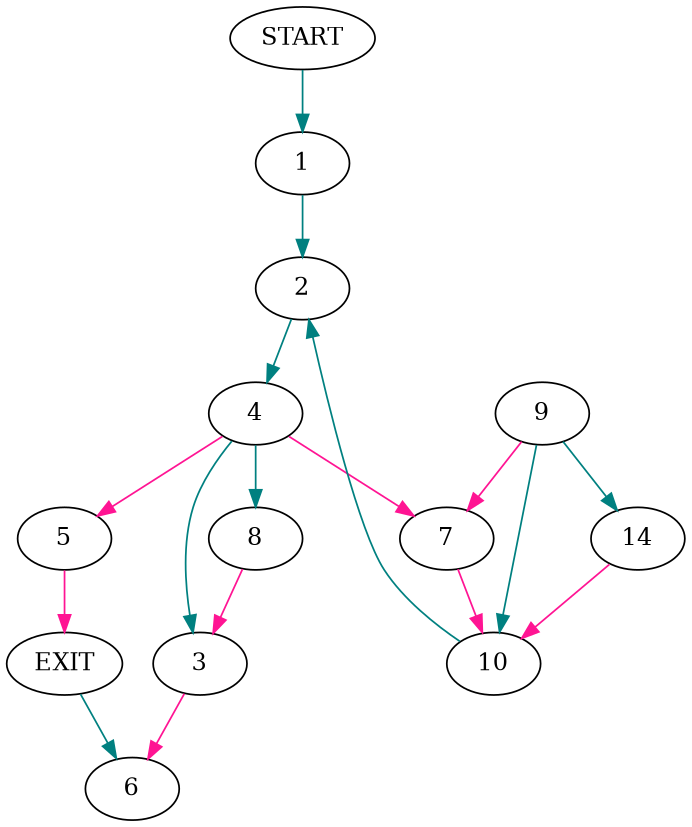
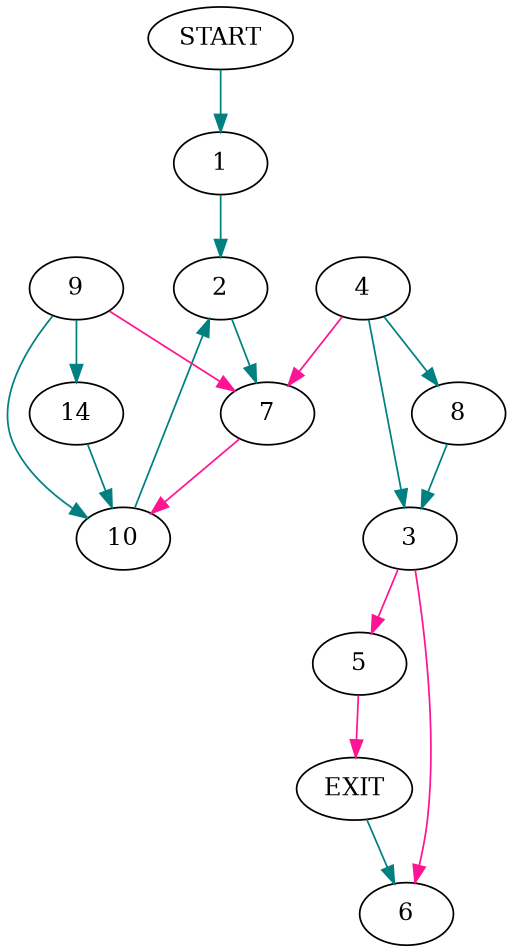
edge "2" -> "4": now "2" -> "7"
edge "4" -> "5": now "3" -> "5"
edge "8" -> "3": color deeppink -> teal
edge "14" -> "10": color deeppink -> teal
